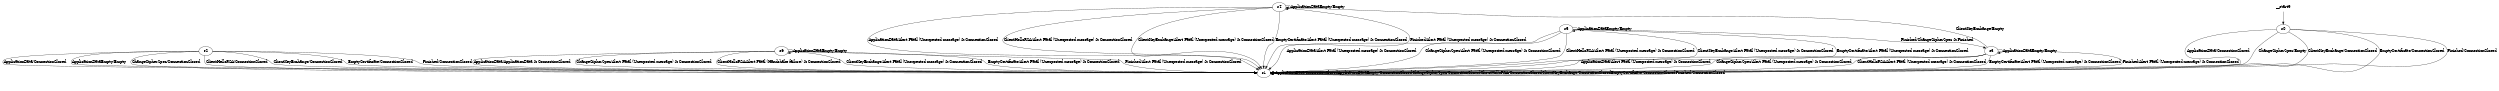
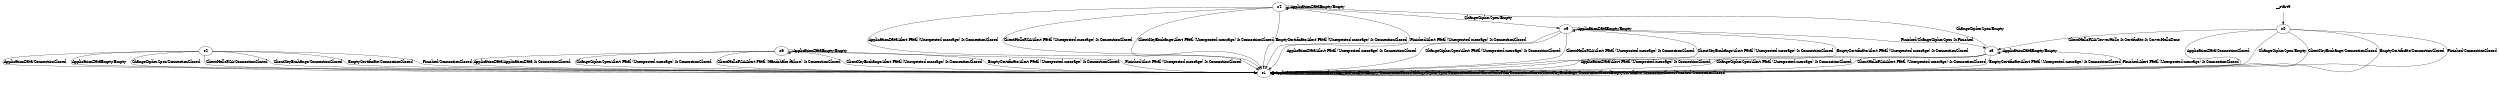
edge "s4" -> "s5": added, label "ChangeCipherSpec/Empty"
edge "s3" -> "s4": label "ClientKeyExchange/Empty" -> "ChangeCipherSpec/Empty"
edge "s0" -> "s3": added, label "ClientHelloRSA/ServerHello & Certificate & ServerHelloDone"
